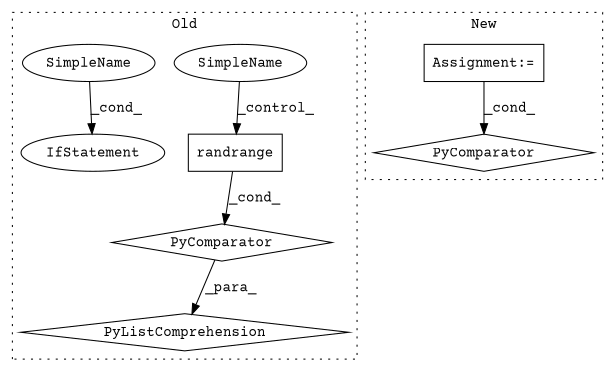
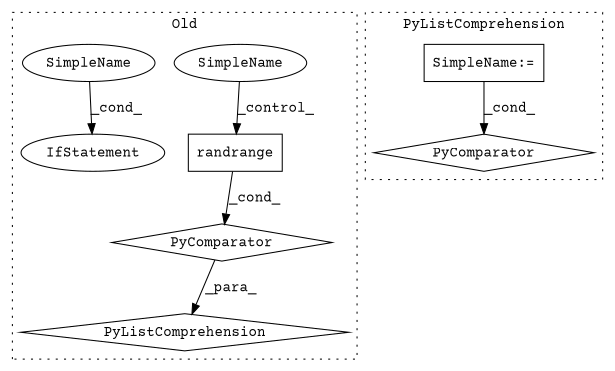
cluster "New": label "New" -> "PyListComprehension"
node "Assignment:=": label "Assignment:=" -> "SimpleName:="
